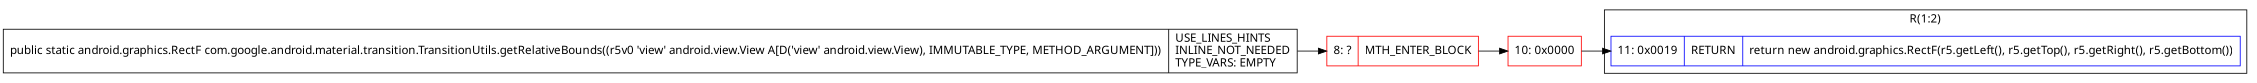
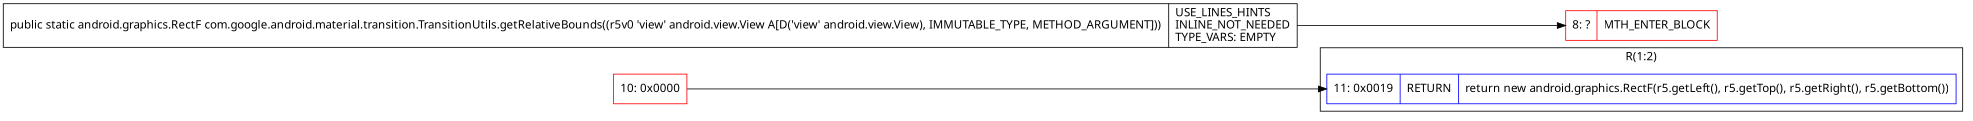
edge "8: ?" -> "10: 0x0000": removed
